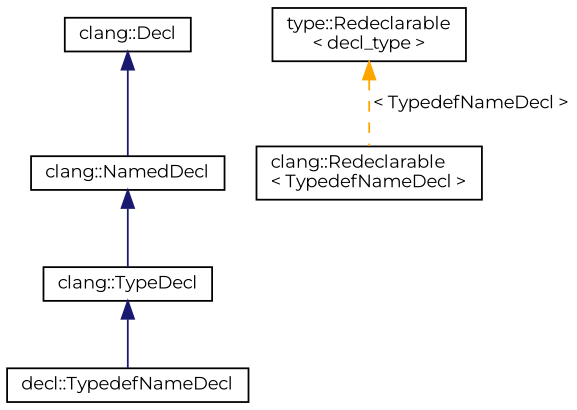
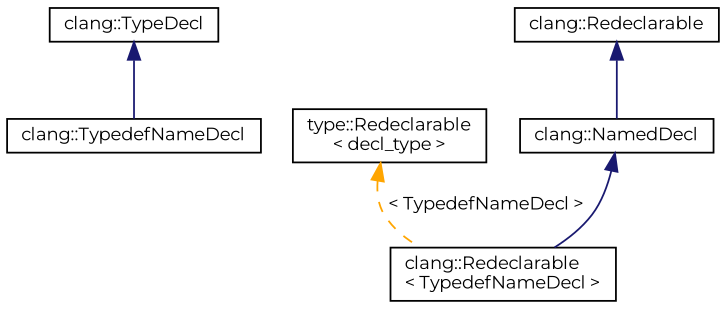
node "clang::Decl": label "clang::Decl" -> "clang::Redeclarable"
edge "clang::TypeDecl" -> "clang::NamedDecl": now "clang::Redeclarable < TypedefNameDecl >" -> "clang::NamedDecl"
node "decl::TypedefNameDecl": label "decl::TypedefNameDecl" -> "clang::TypedefNameDecl"
